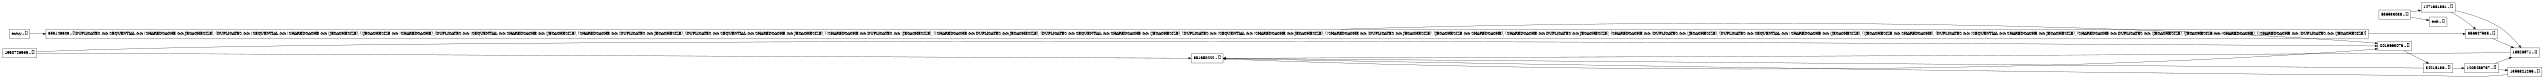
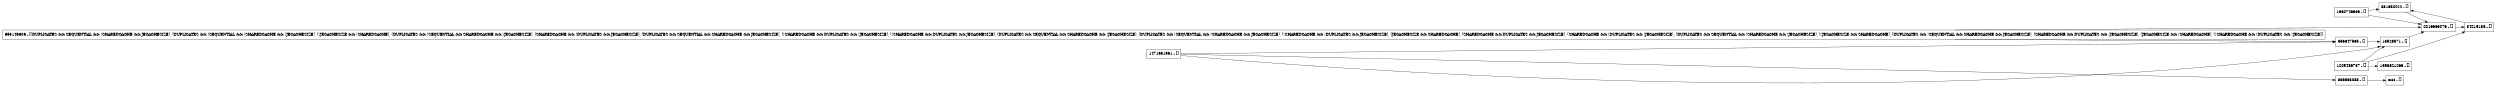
edge "836533088 - []" -> "1471681861 - []": reversed
node "entry - []": removed
edge "13528571 - []" -> "881350222 - []": now "13528571 - []" -> "2016663076 - []"
edge "34215186 - []" -> "1205486737 - []": reversed
edge "1356821266 - []" -> "881350222 - []": removed
